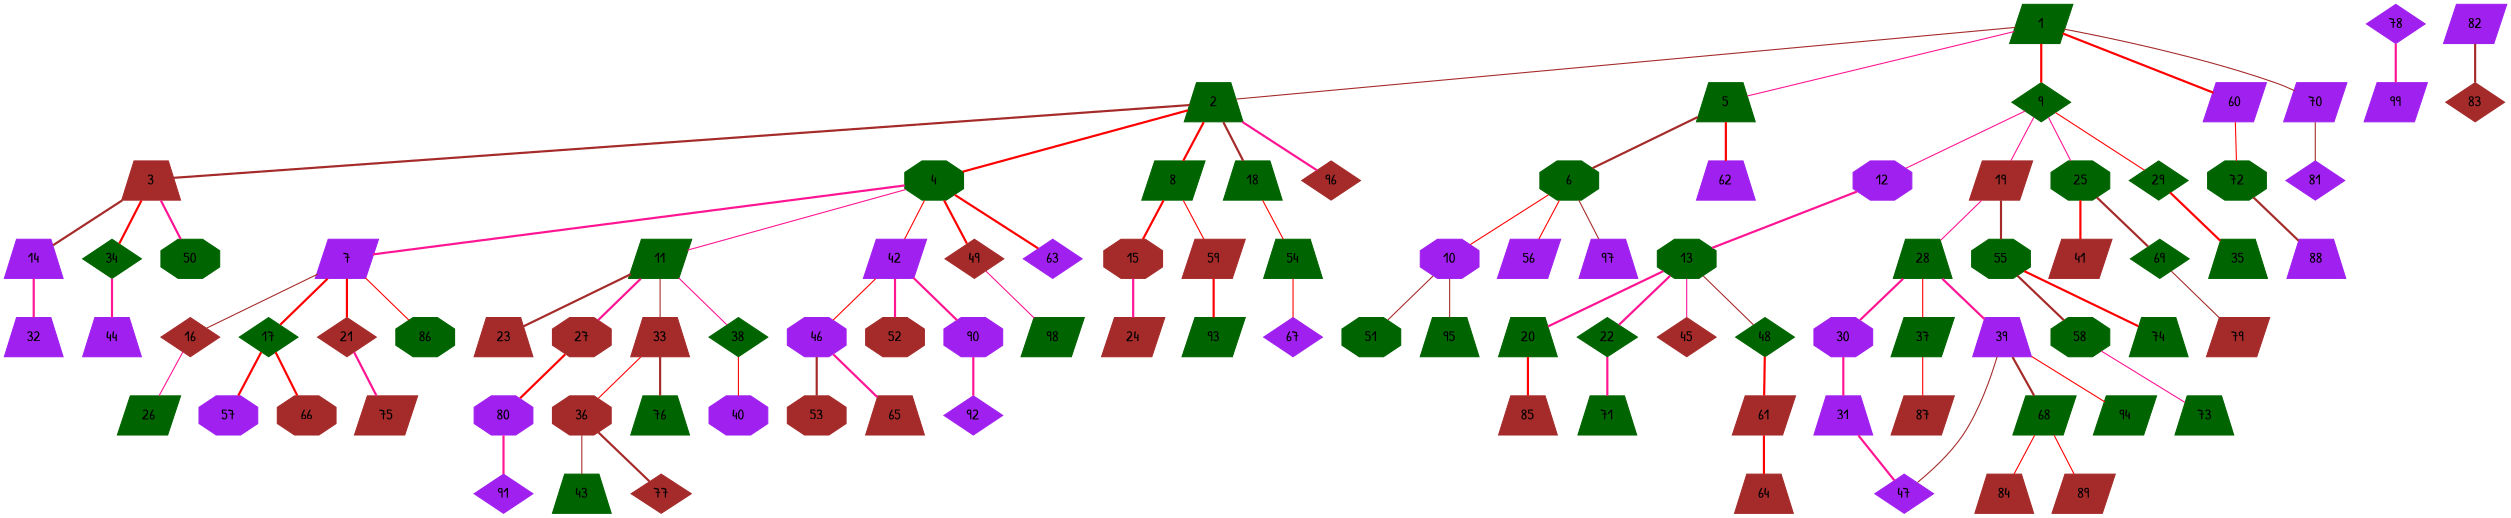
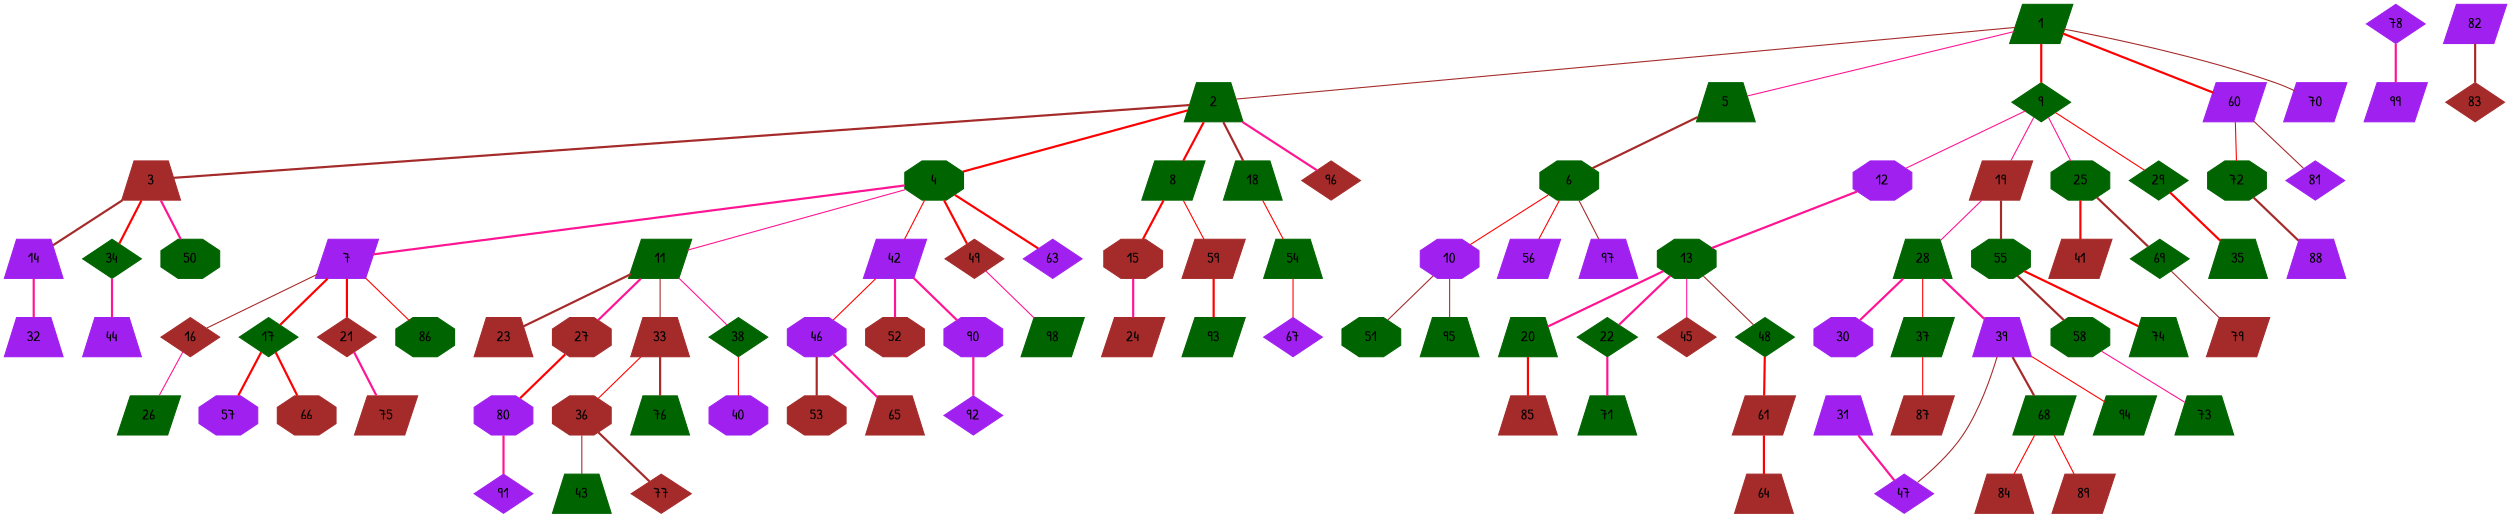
edge "70" -- "81": now "60" -- "81"
node "62": removed
edge "30" -- "31": removed
